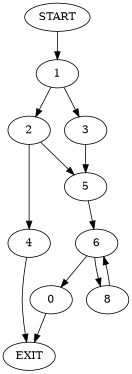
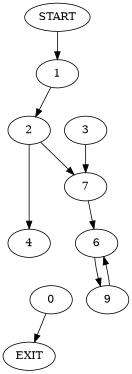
edge "1" -> "3": removed
node "5": label "5" -> "7"
edge "6" -> "0": removed
edge "4" -> "EXIT": removed
node "8": label "8" -> "9"
